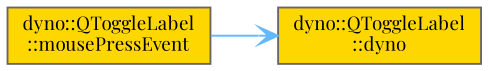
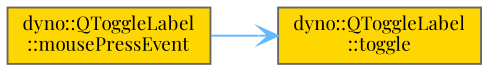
node "dyno::QToggleLabel ::dyno": label "dyno::QToggleLabel ::dyno" -> "dyno::QToggleLabel ::toggle"
